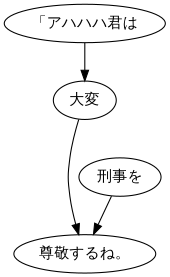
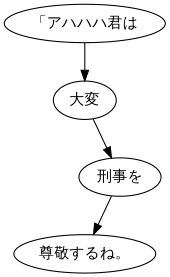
edge "大変" -> "尊敬するね。": now "大変" -> "刑事を"
